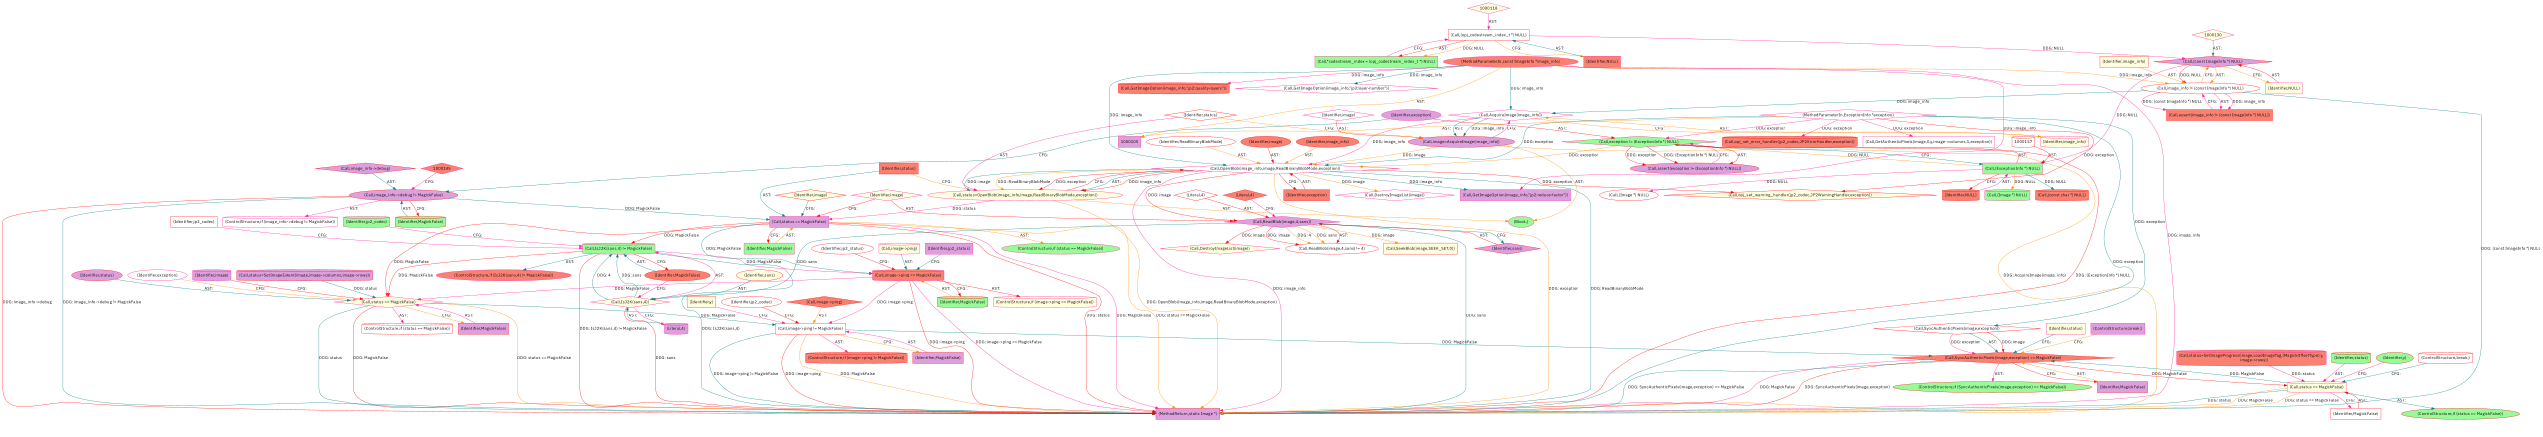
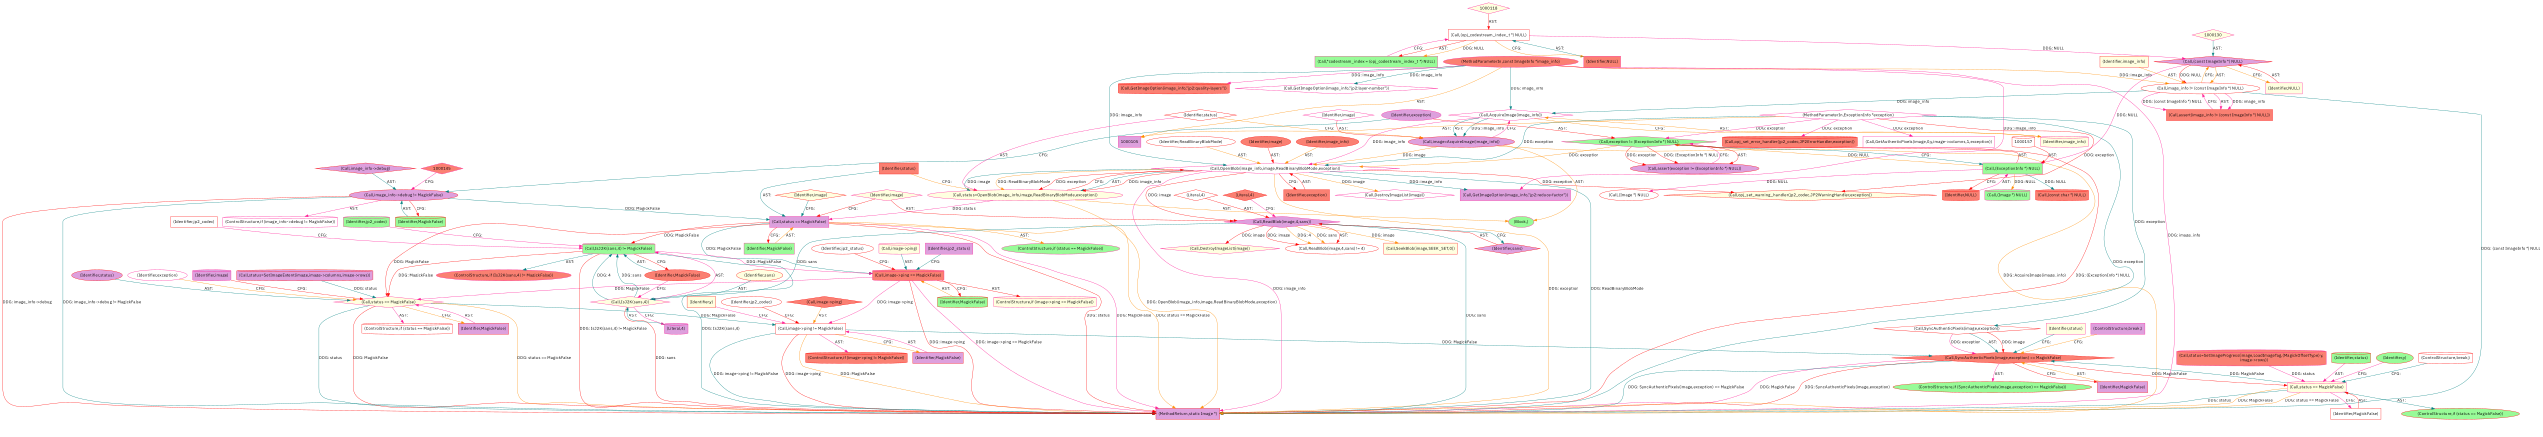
edge "1000118" -> "(Call,(opj_codestream_index_t *) NULL)": color deeppink -> red
